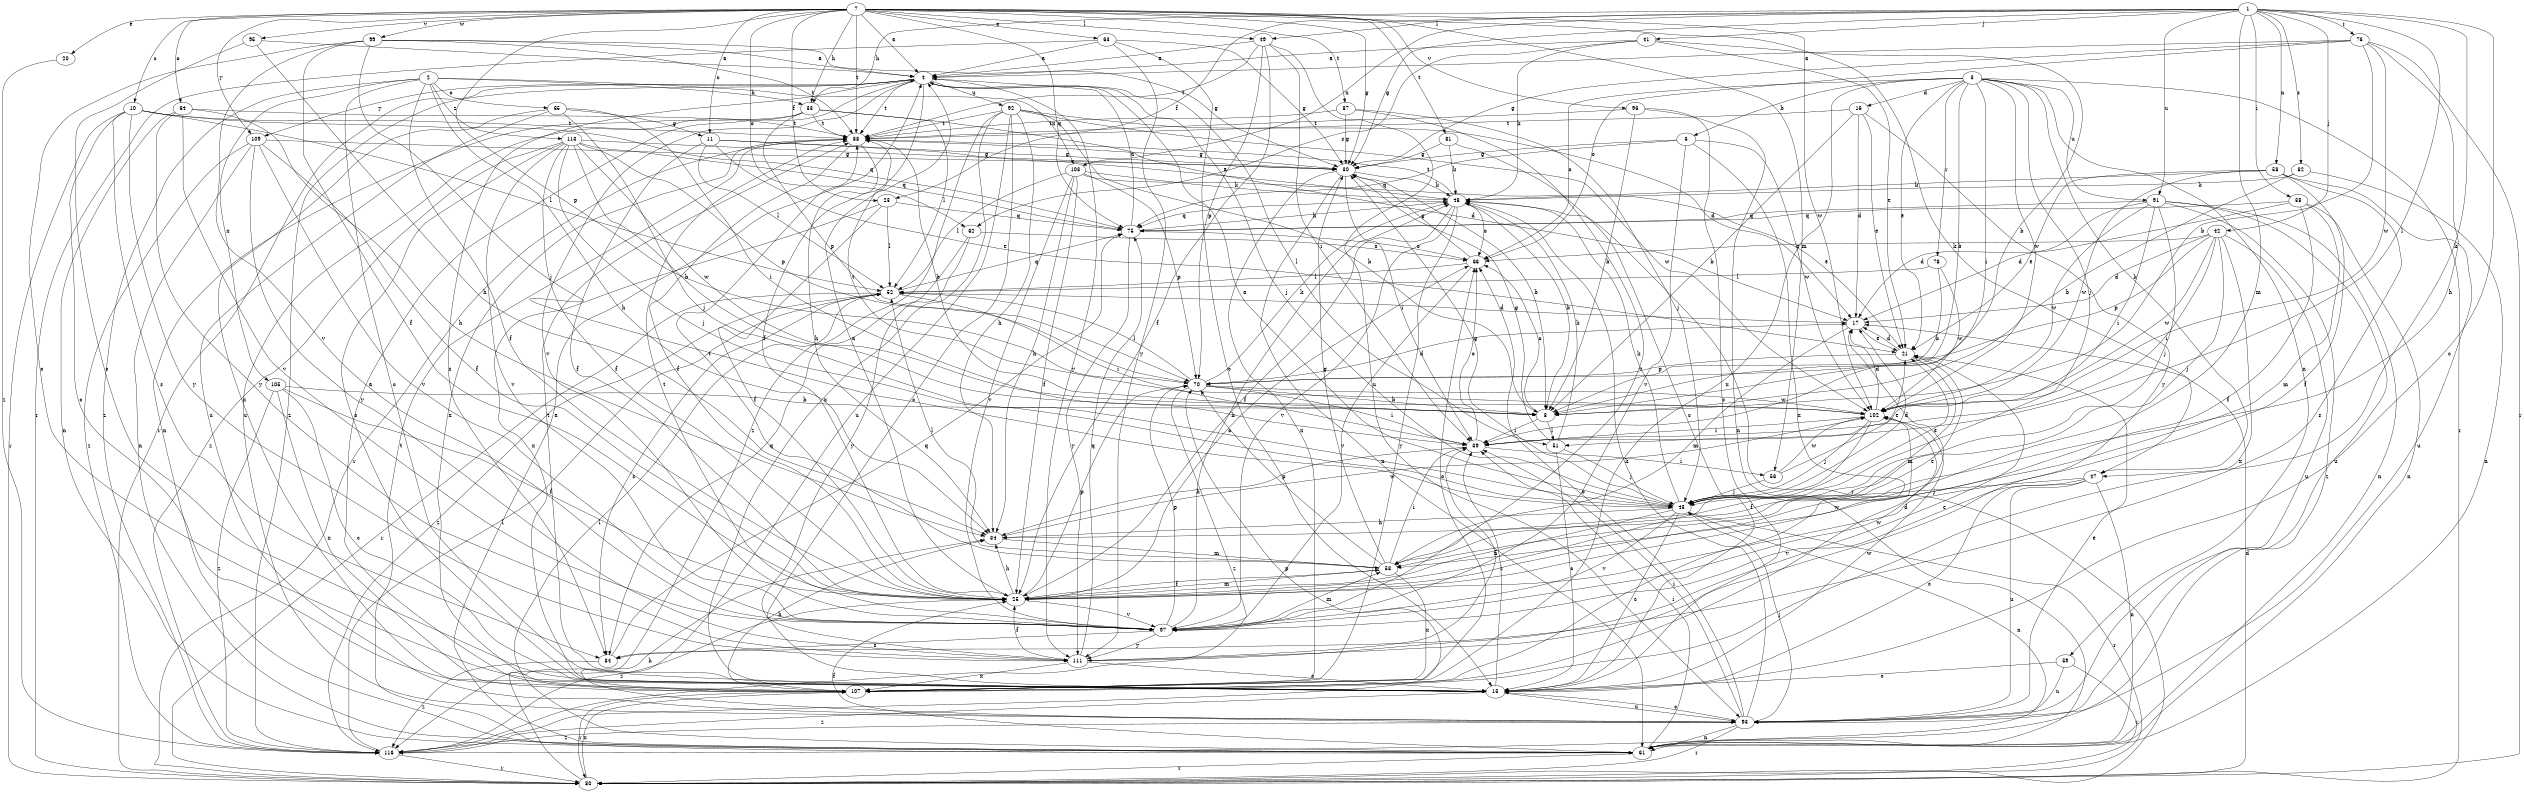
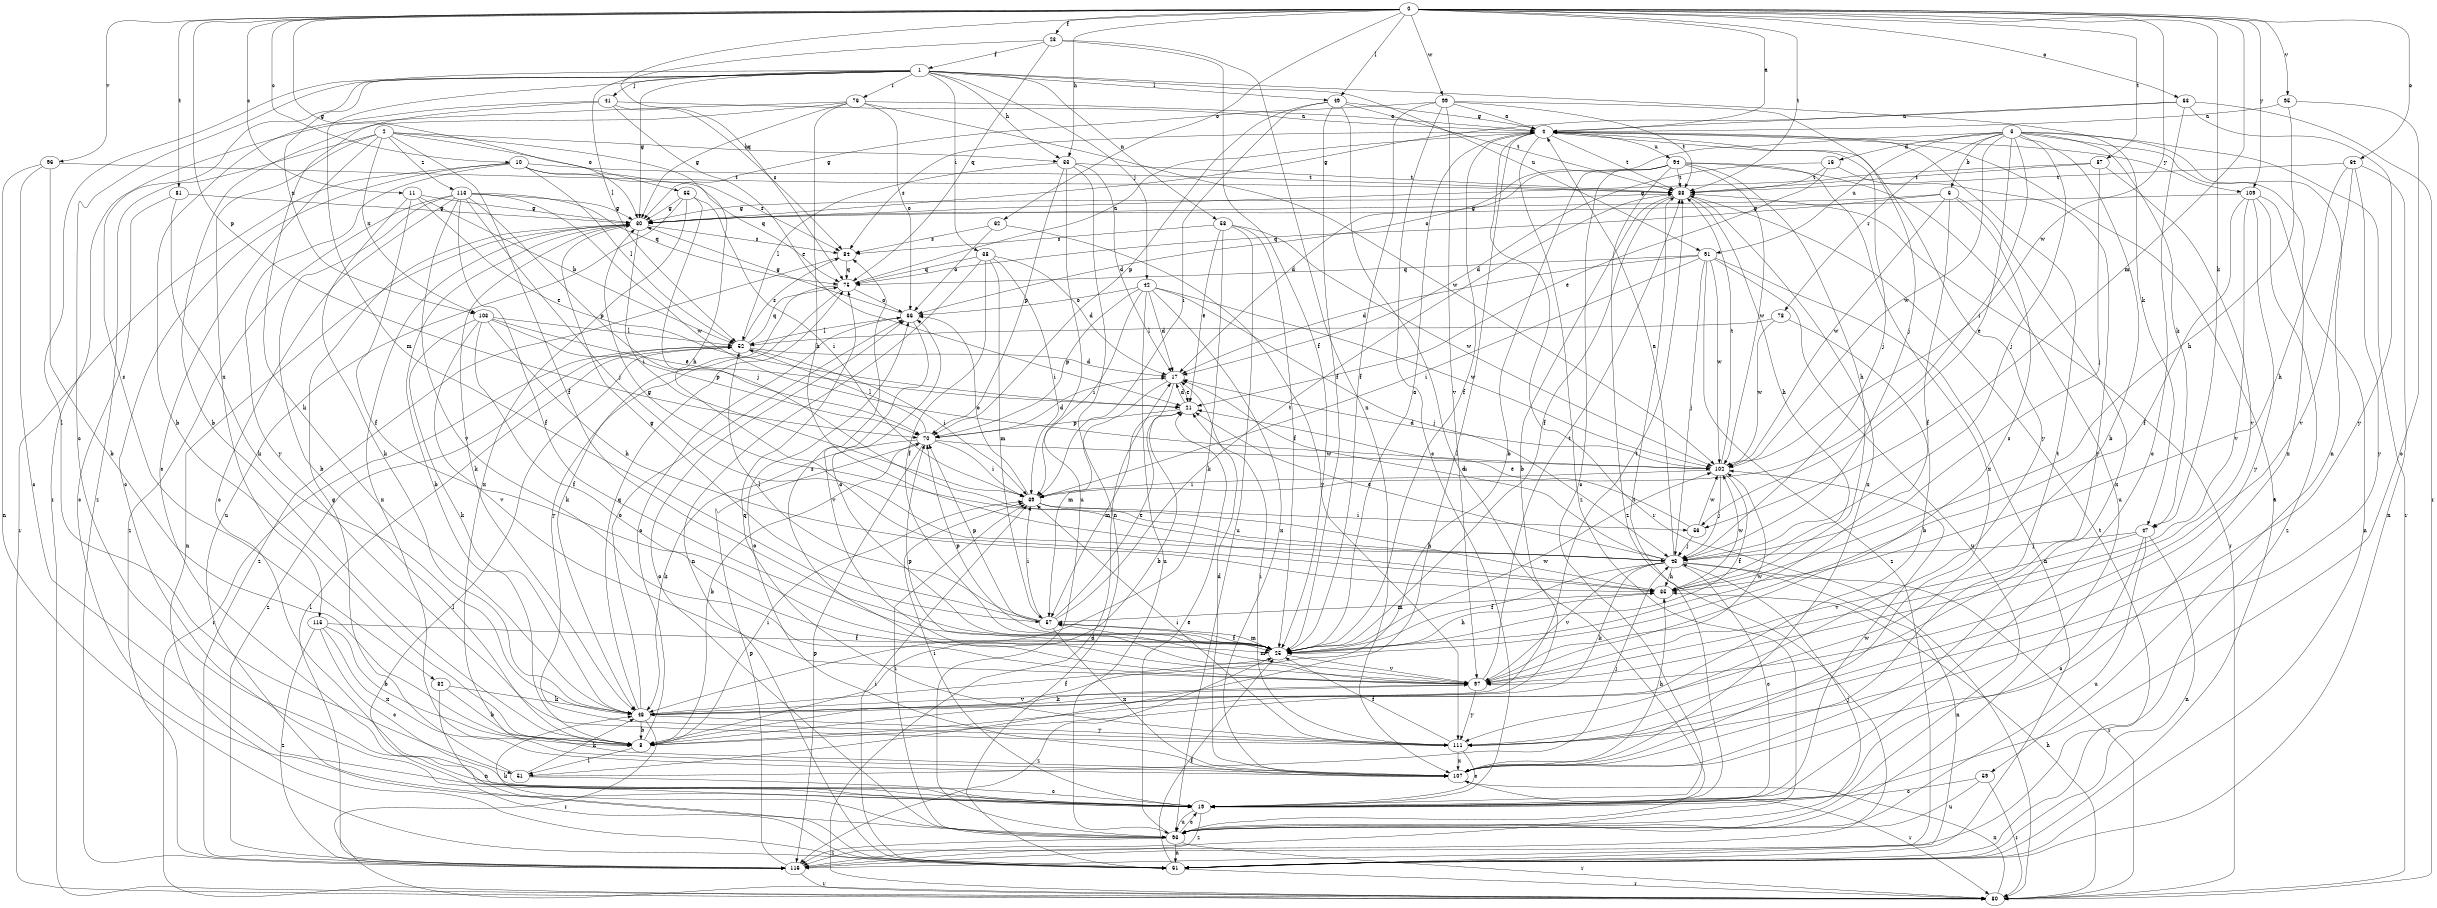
node "7": label "7" -> "0"
edge "1" -> "23": reversed
node "20": removed
edge "49" -> "4": label "a" -> "g"
node "92": label "92" -> "94"
edge "65" -> "11": now "65" -> "30"
edge "41" -> "62": now "41" -> "84"
edge "11" -> "48": label "a" -> "k"
edge "3" -> "21": now "3" -> "56"
edge "11" -> "52": label "l" -> "b"
edge "30" -> "84": added, label "s"
edge "16" -> "8": now "17" -> "8"
edge "38" -> "39": added, label "i"
node "105": label "105" -> "115"
edge "107" -> "4": label "a" -> "t"
edge "6" -> "97": label "v" -> "s"
edge "4" -> "97": removed, label "v"
edge "62" -> "84": label "q" -> "s"
edge "111" -> "21": label "e" -> "i"
edge "88" -> "80": reversed
node "34": label "34" -> "35"
edge "70" -> "116": label "z" -> "p"
node "53": label "53" -> "57"
edge "6" -> "25": added, label "f"
edge "48" -> "107": now "48" -> "111"
node "13": label "13" -> "19"
